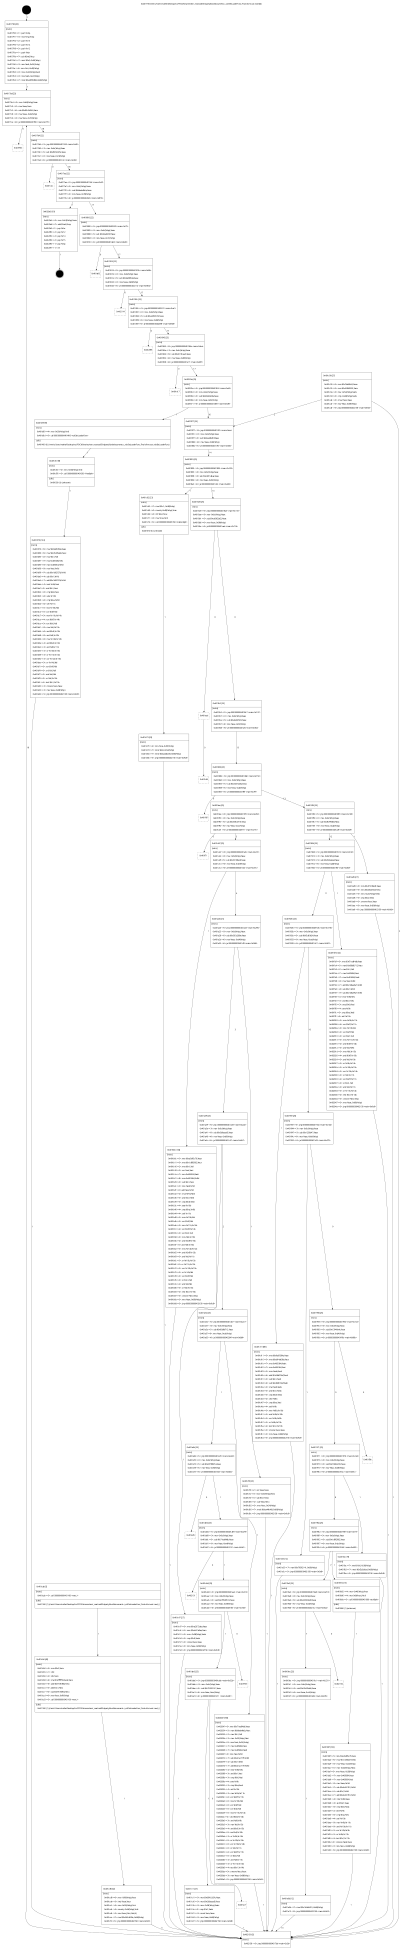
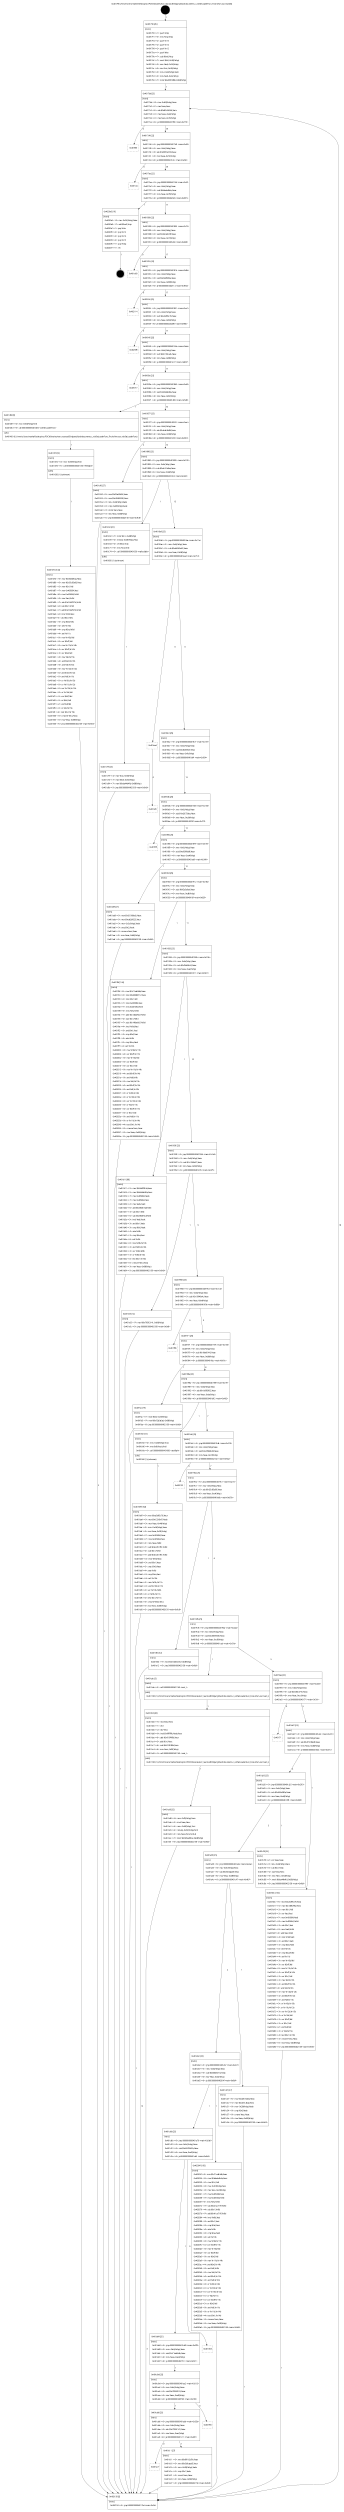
edge "0x401c90 [27]" -> "0x401877 [25]": reversed
node "0x402151": removed
node "0x4019d5 [25]": added
edge "0x401cf8 [25]" -> "0x402158 [5]": removed, label "1"
